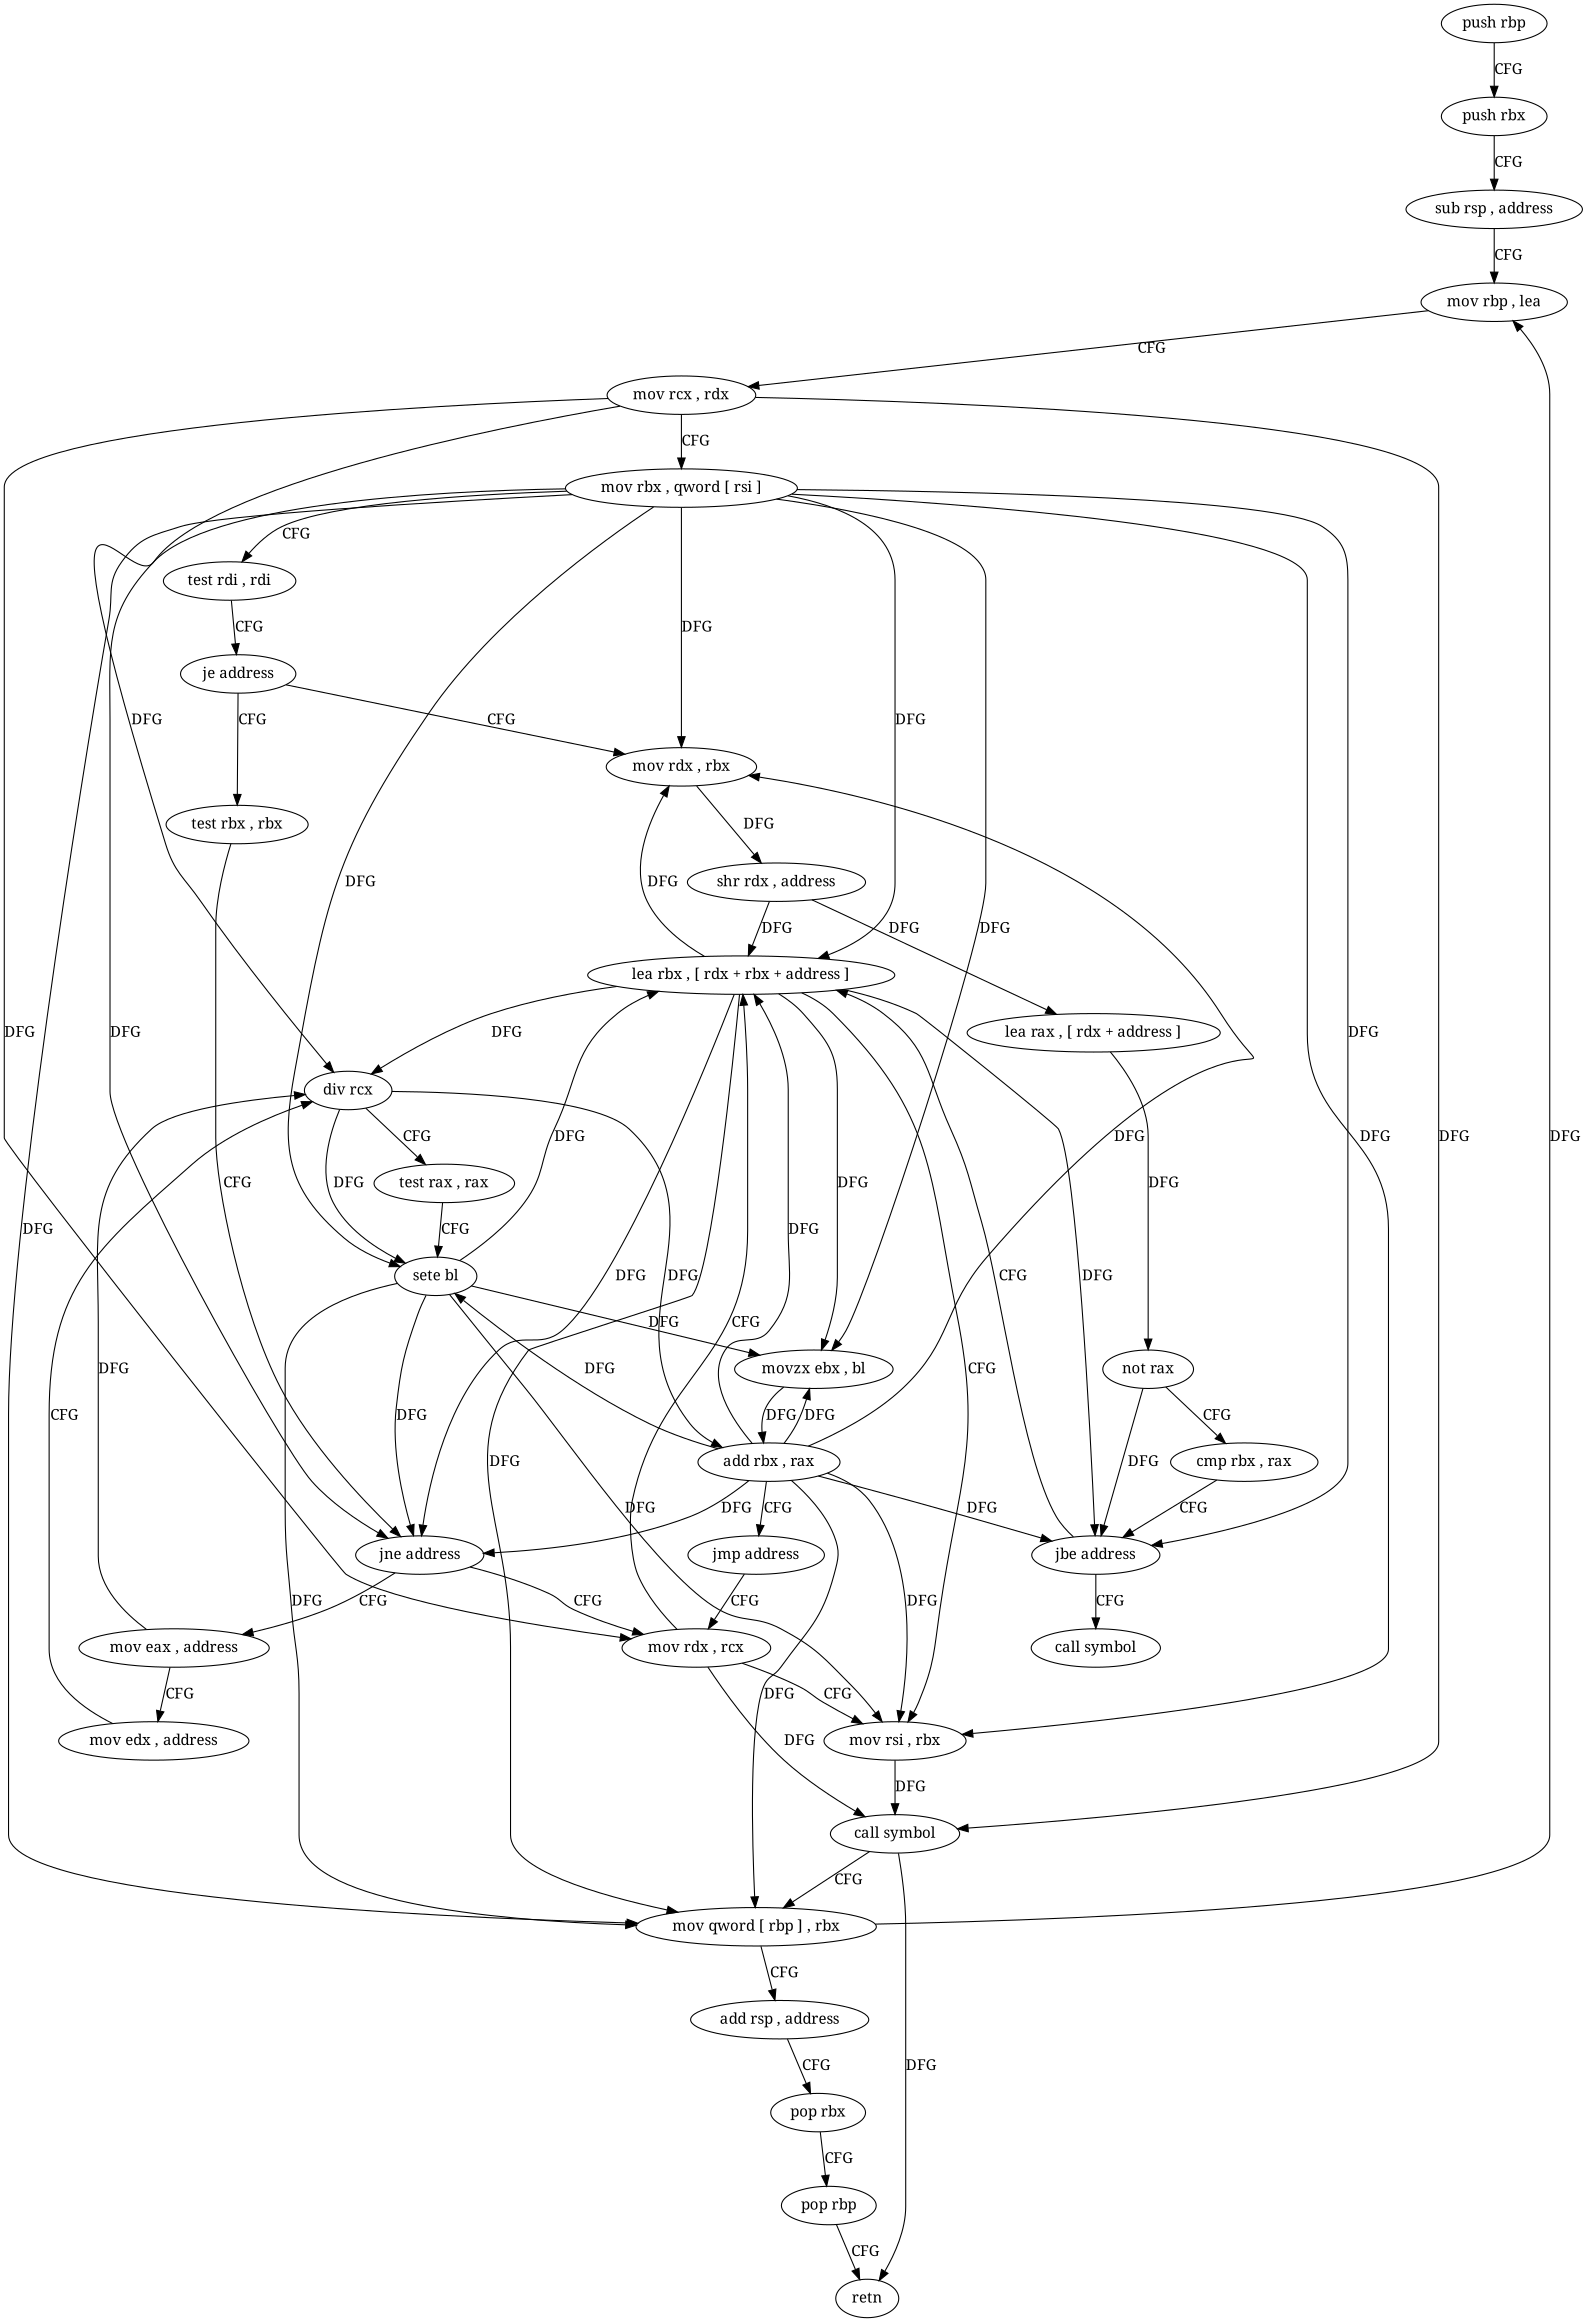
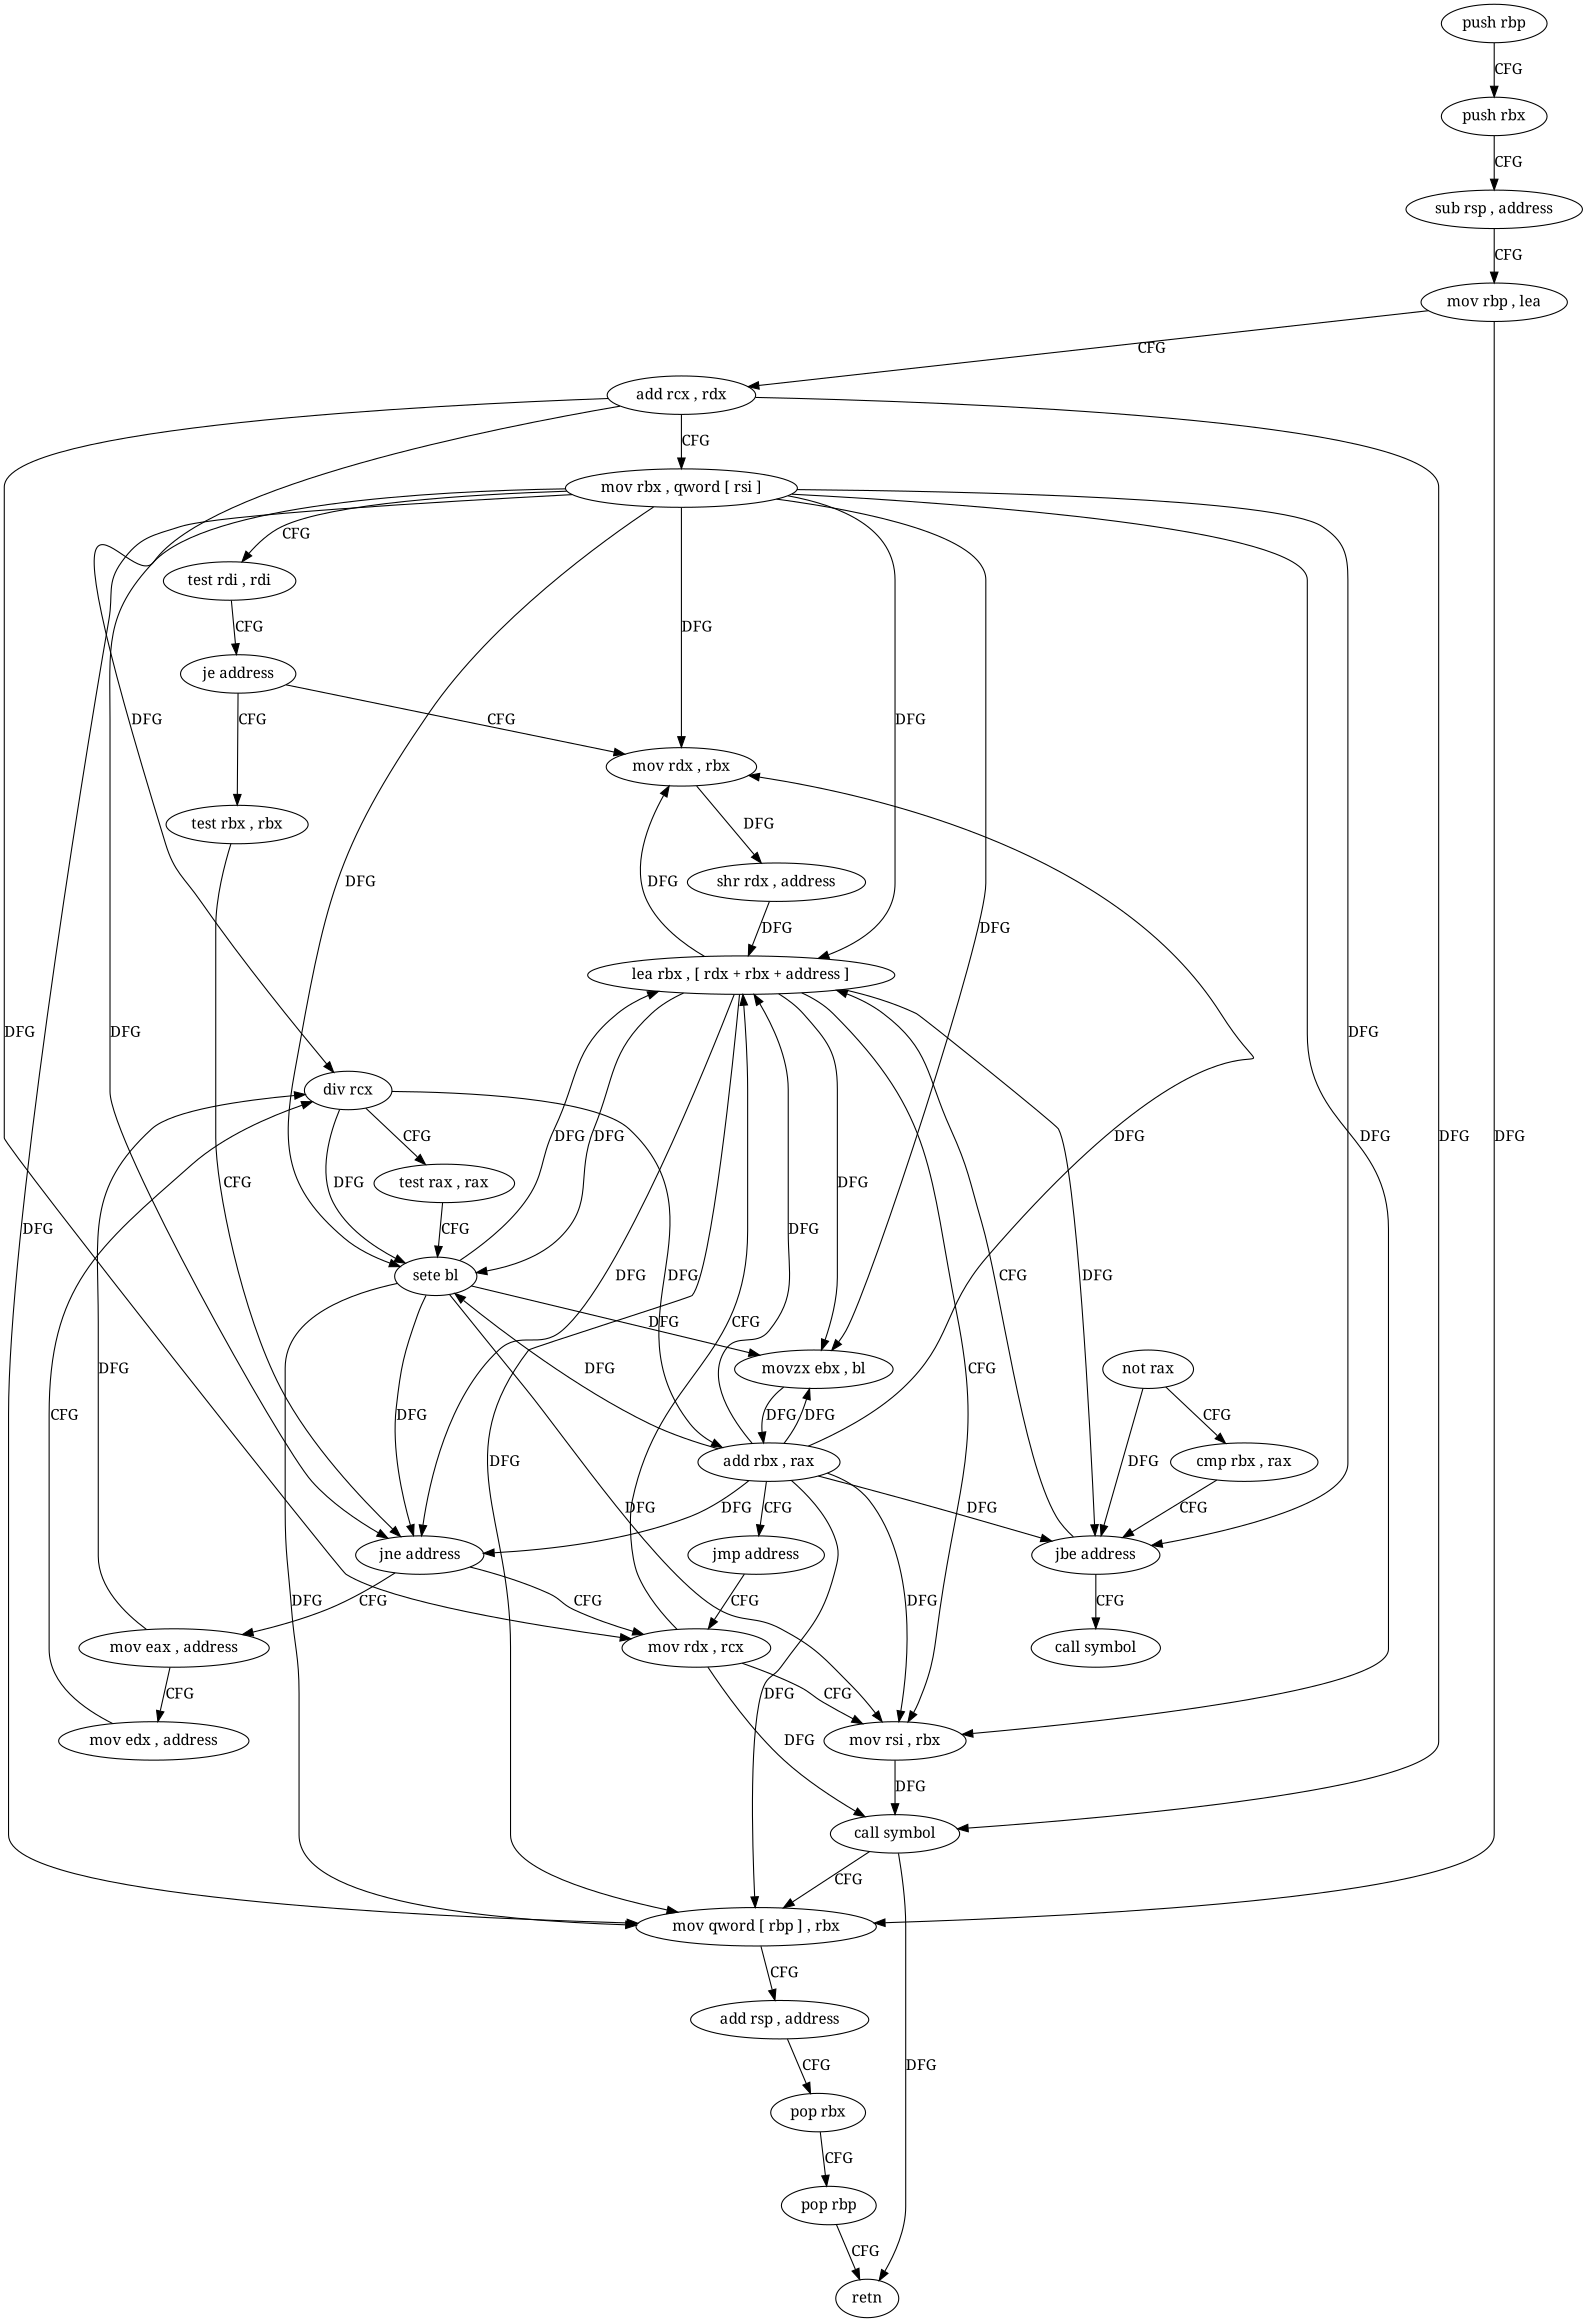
node "mov rcx , rdx": label "mov rcx , rdx" -> "add rcx , rdx"
edge "lea rbx , [ rdx + rbx + address ]" -> "div rcx": now "lea rbx , [ rdx + rbx + address ]" -> "sete bl"
node "lea rax , [ rdx + address ]": removed
edge "mov qword [ rbp ] , rbx" -> "mov rbp , lea": reversed
